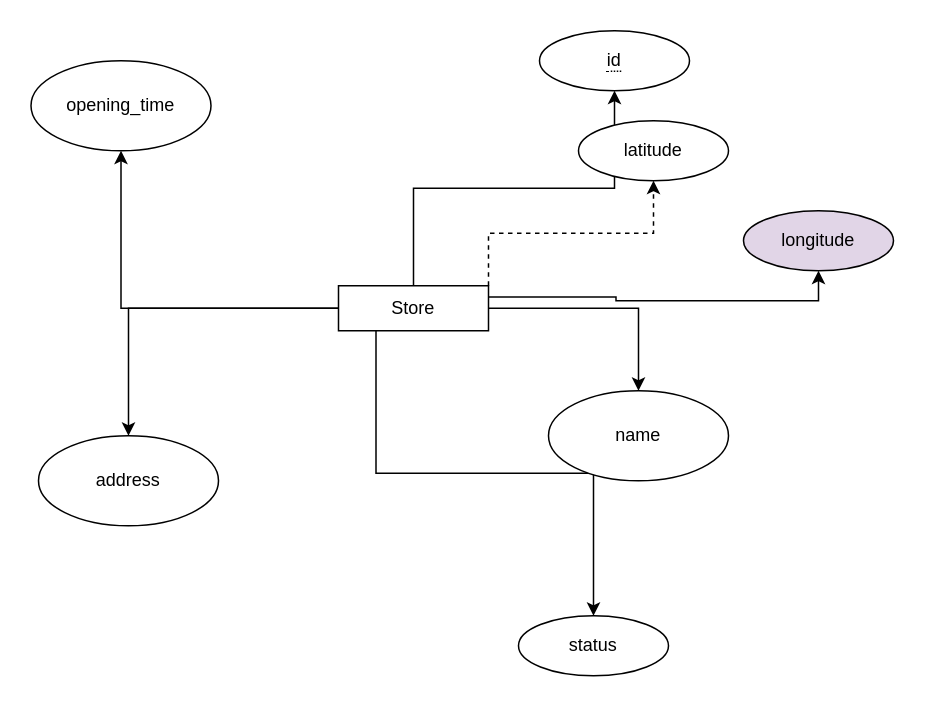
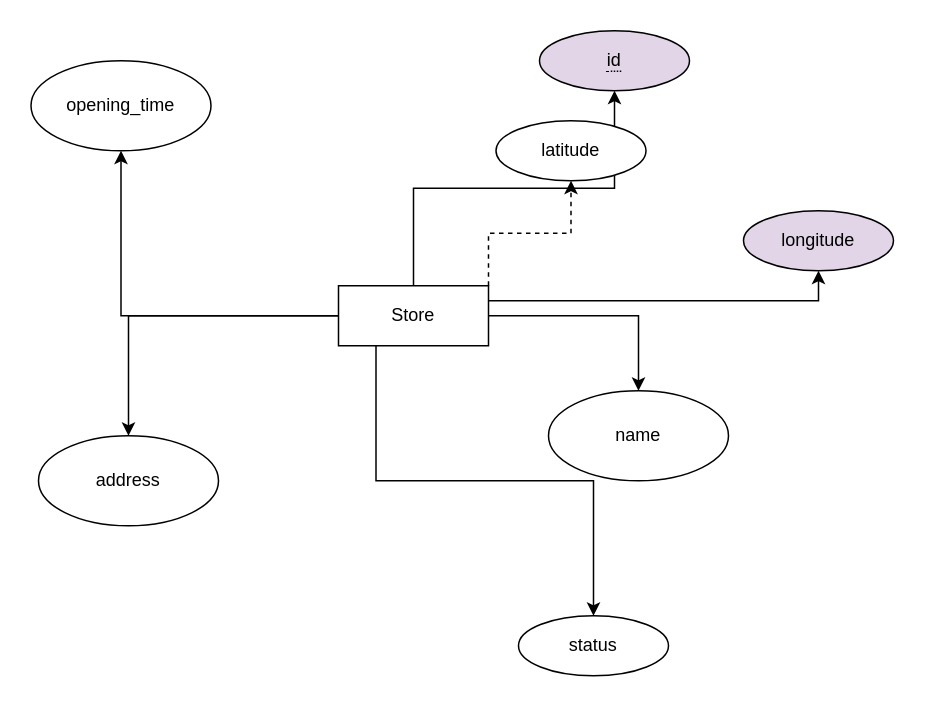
node "id": fillcolor #ffffff -> #e1d5e7
node "latitude": moved (653, 151) -> (571, 151)
node "Store": size 150x45 -> 150x60
